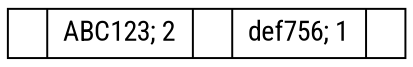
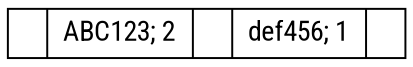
node "ABC123; 2": text "def756; 1" -> "def456; 1"
